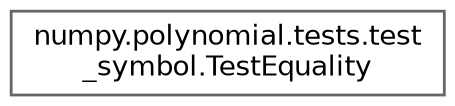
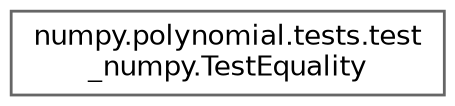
node "numpy.polynomial.tests.test _symbol.TestEquality": label "numpy.polynomial.tests.test _symbol.TestEquality" -> "numpy.polynomial.tests.test _numpy.TestEquality"
